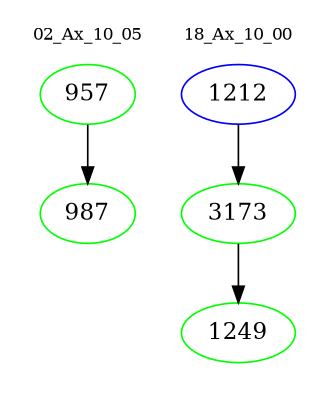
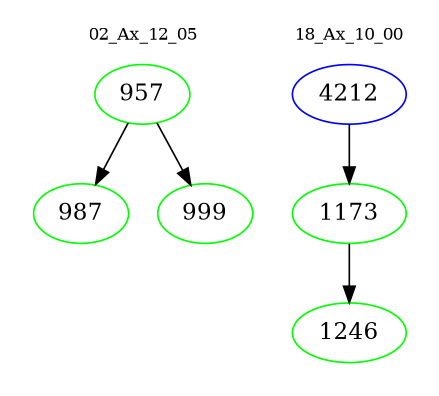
cluster "02_Ax_10_05": label "02_Ax_10_05" -> "02_Ax_12_05"
node "1212": label "1212" -> "4212"
node "999": added
node "3173": label "3173" -> "1173"
node "1249": label "1249" -> "1246"
